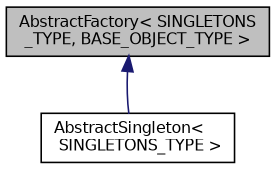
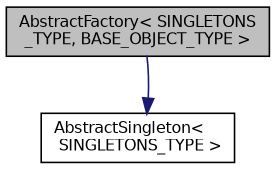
edge "AbstractSingleton< SINGLETONS_TYPE >" -> "AbstractFactory< SINGLETONS _TYPE, BASE_OBJECT_TYPE >": reversed
